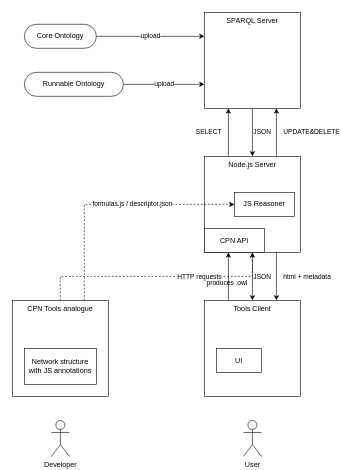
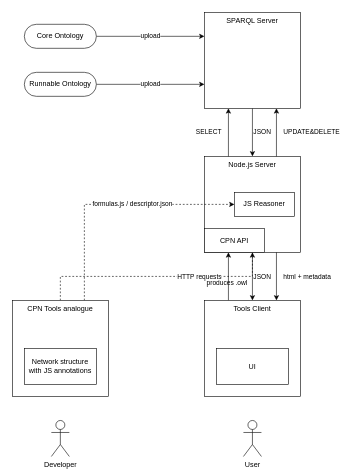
node "Runnable Ontology": size 99x24 -> 72x24
node "UI": size 45x24 -> 72x36
